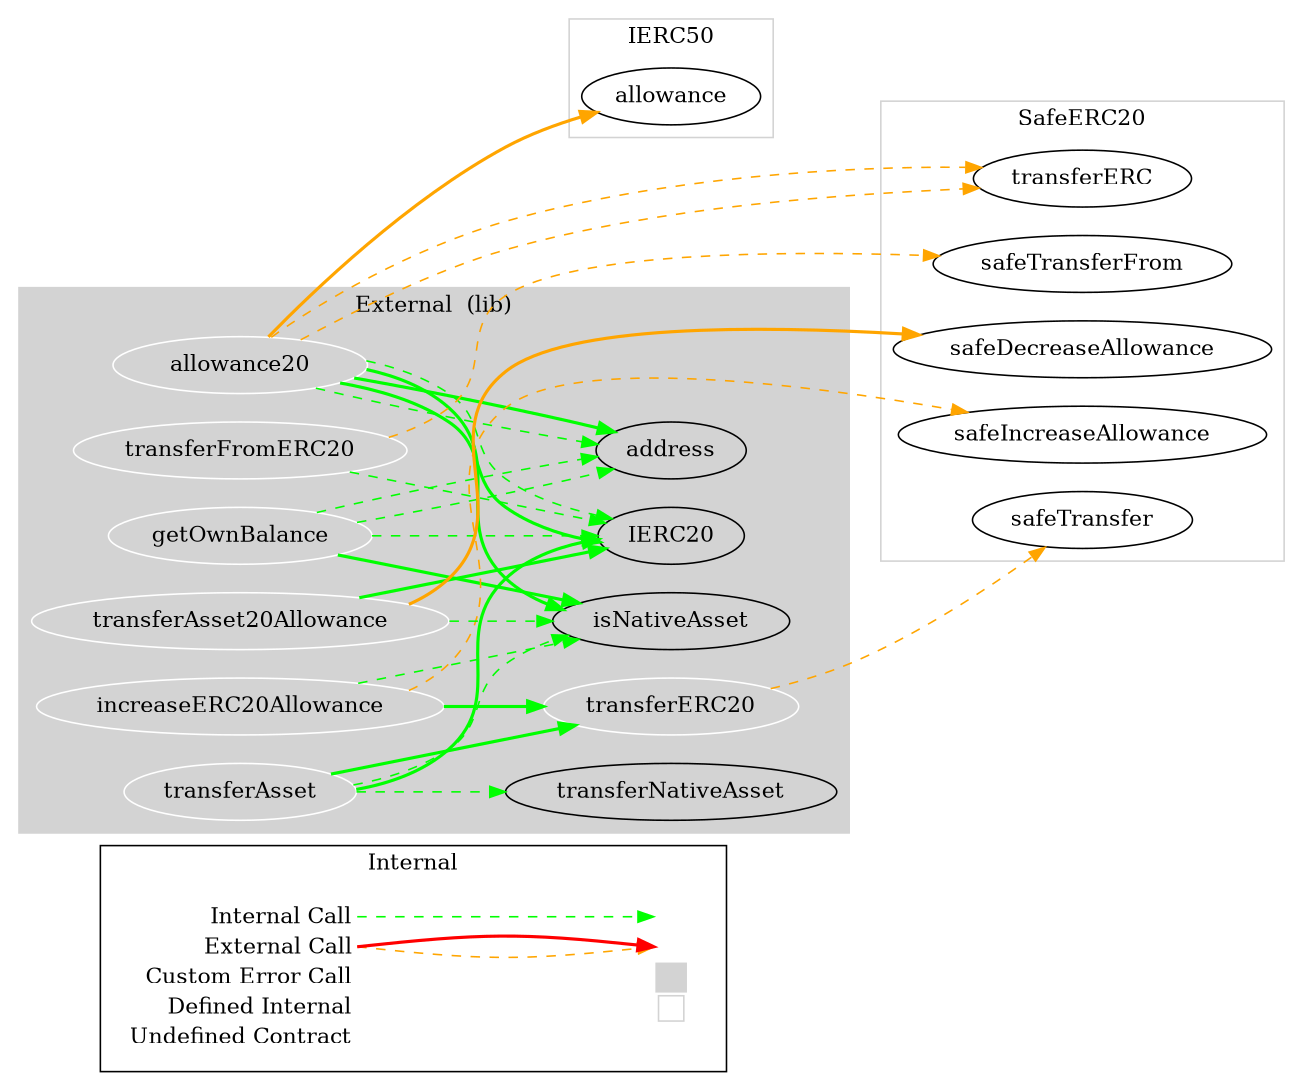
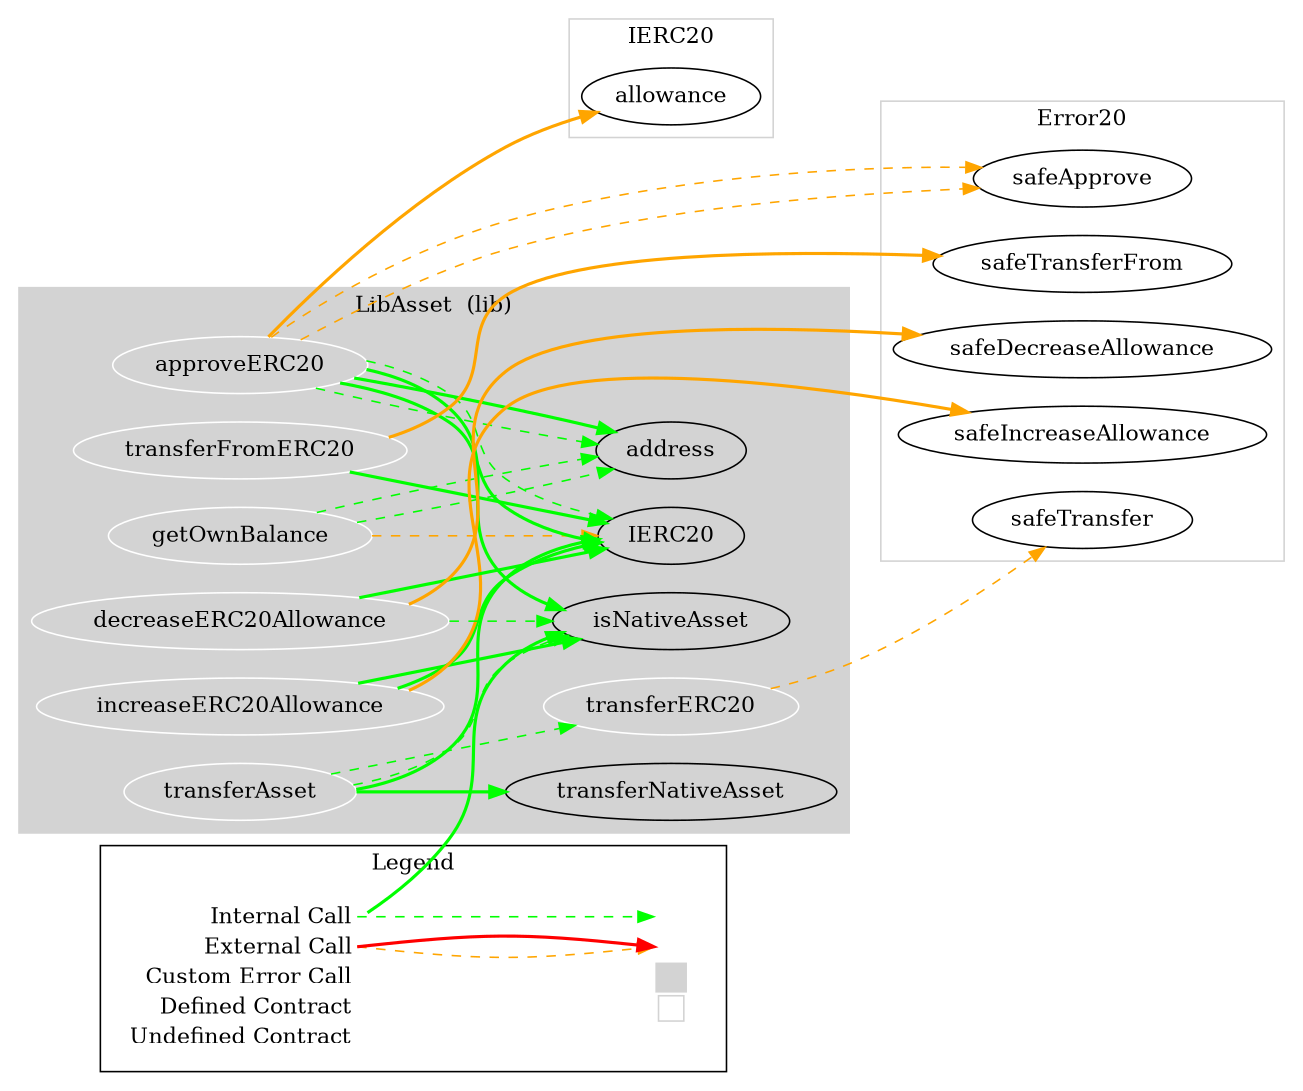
cluster "IERC50": label "IERC50" -> "IERC20"
cluster "SafeERC20": label "SafeERC20" -> "Error20"
node "transferERC": label "transferERC" -> "safeApprove"
edge "transferFromERC20" -> "safeTransferFrom": style dashed -> bold
cluster "External  (lib)": label "External  (lib)" -> "LibAsset  (lib)"
node "allowance20": label "allowance20" -> "approveERC20"
edge "increaseERC20Allowance" -> "safeIncreaseAllowance": style dashed -> bold
edge "transferFromERC20" -> "IERC20": style dashed -> bold
edge "getOwnBalance" -> "IERC20": color green -> orange
edge "getOwnBalance" -> "isNativeAsset": now "Internal Call" -> "isNativeAsset"
node "transferAsset20Allowance": label "transferAsset20Allowance" -> "decreaseERC20Allowance"
edge "increaseERC20Allowance" -> "isNativeAsset": style dashed -> bold
edge "increaseERC20Allowance" -> "transferERC20": now "increaseERC20Allowance" -> "IERC20"
edge "transferAsset" -> "transferERC20": style bold -> dashed
edge "transferAsset" -> "transferNativeAsset": style dashed -> bold
cluster "Internal": label "Internal" -> "Legend"
node "Internal Call": text "Defined Internal" -> "Defined Contract"
